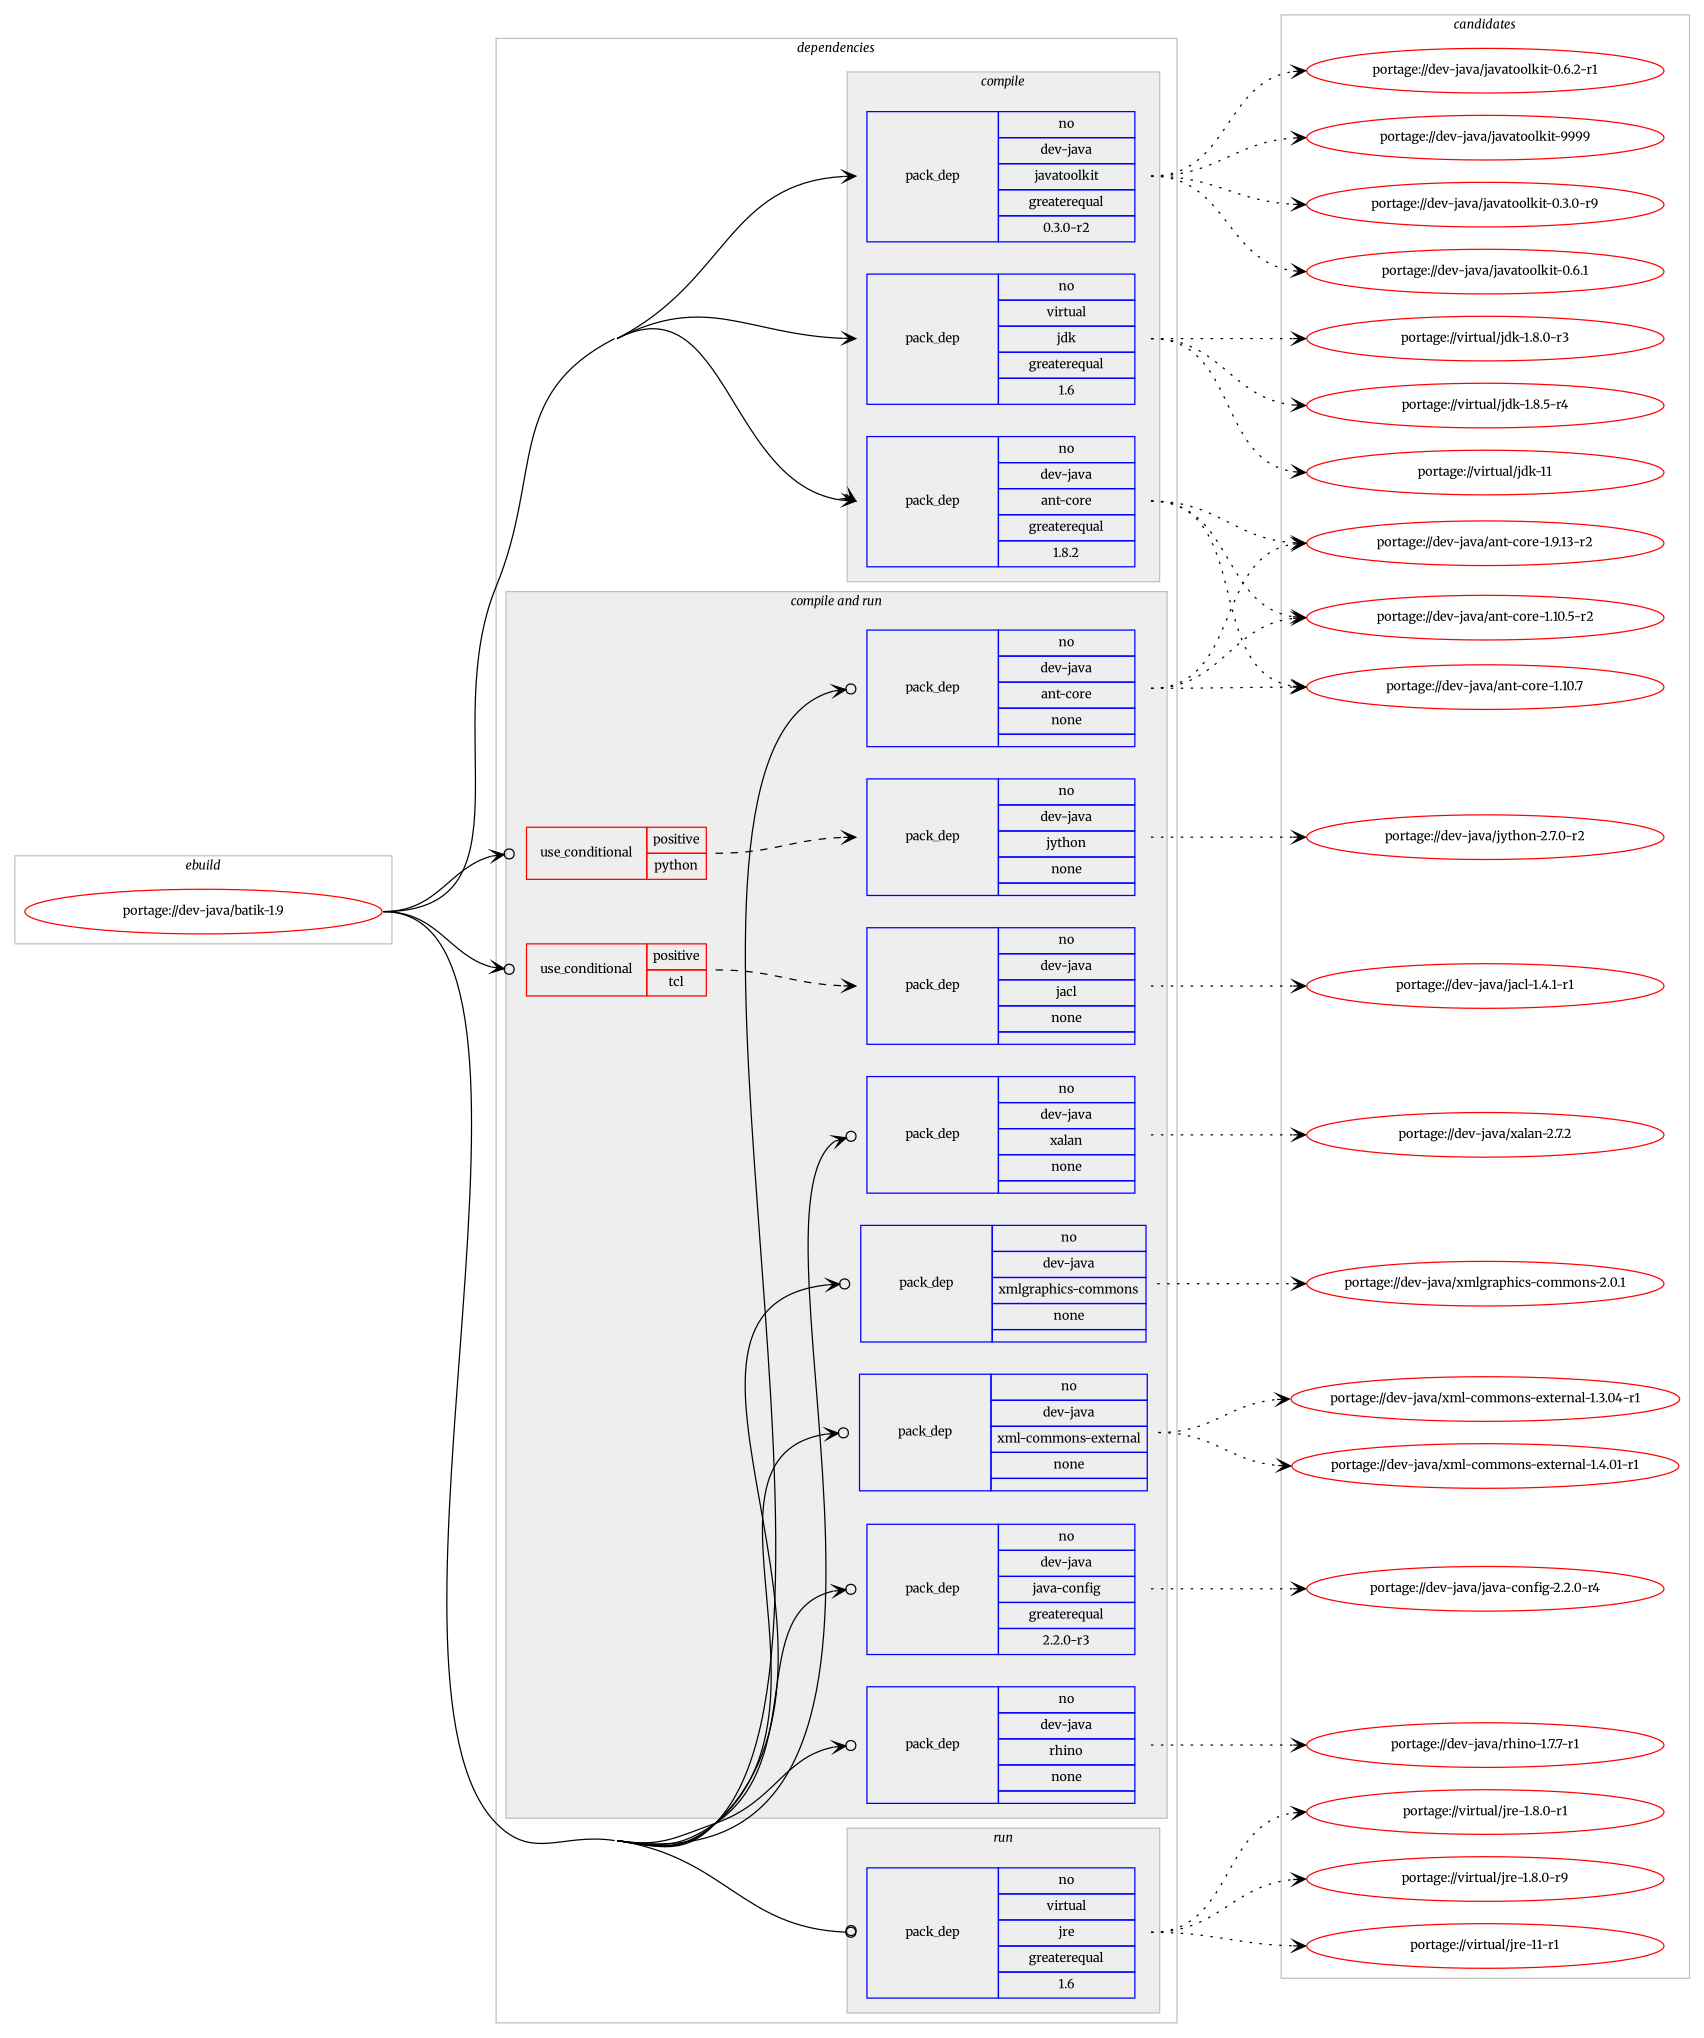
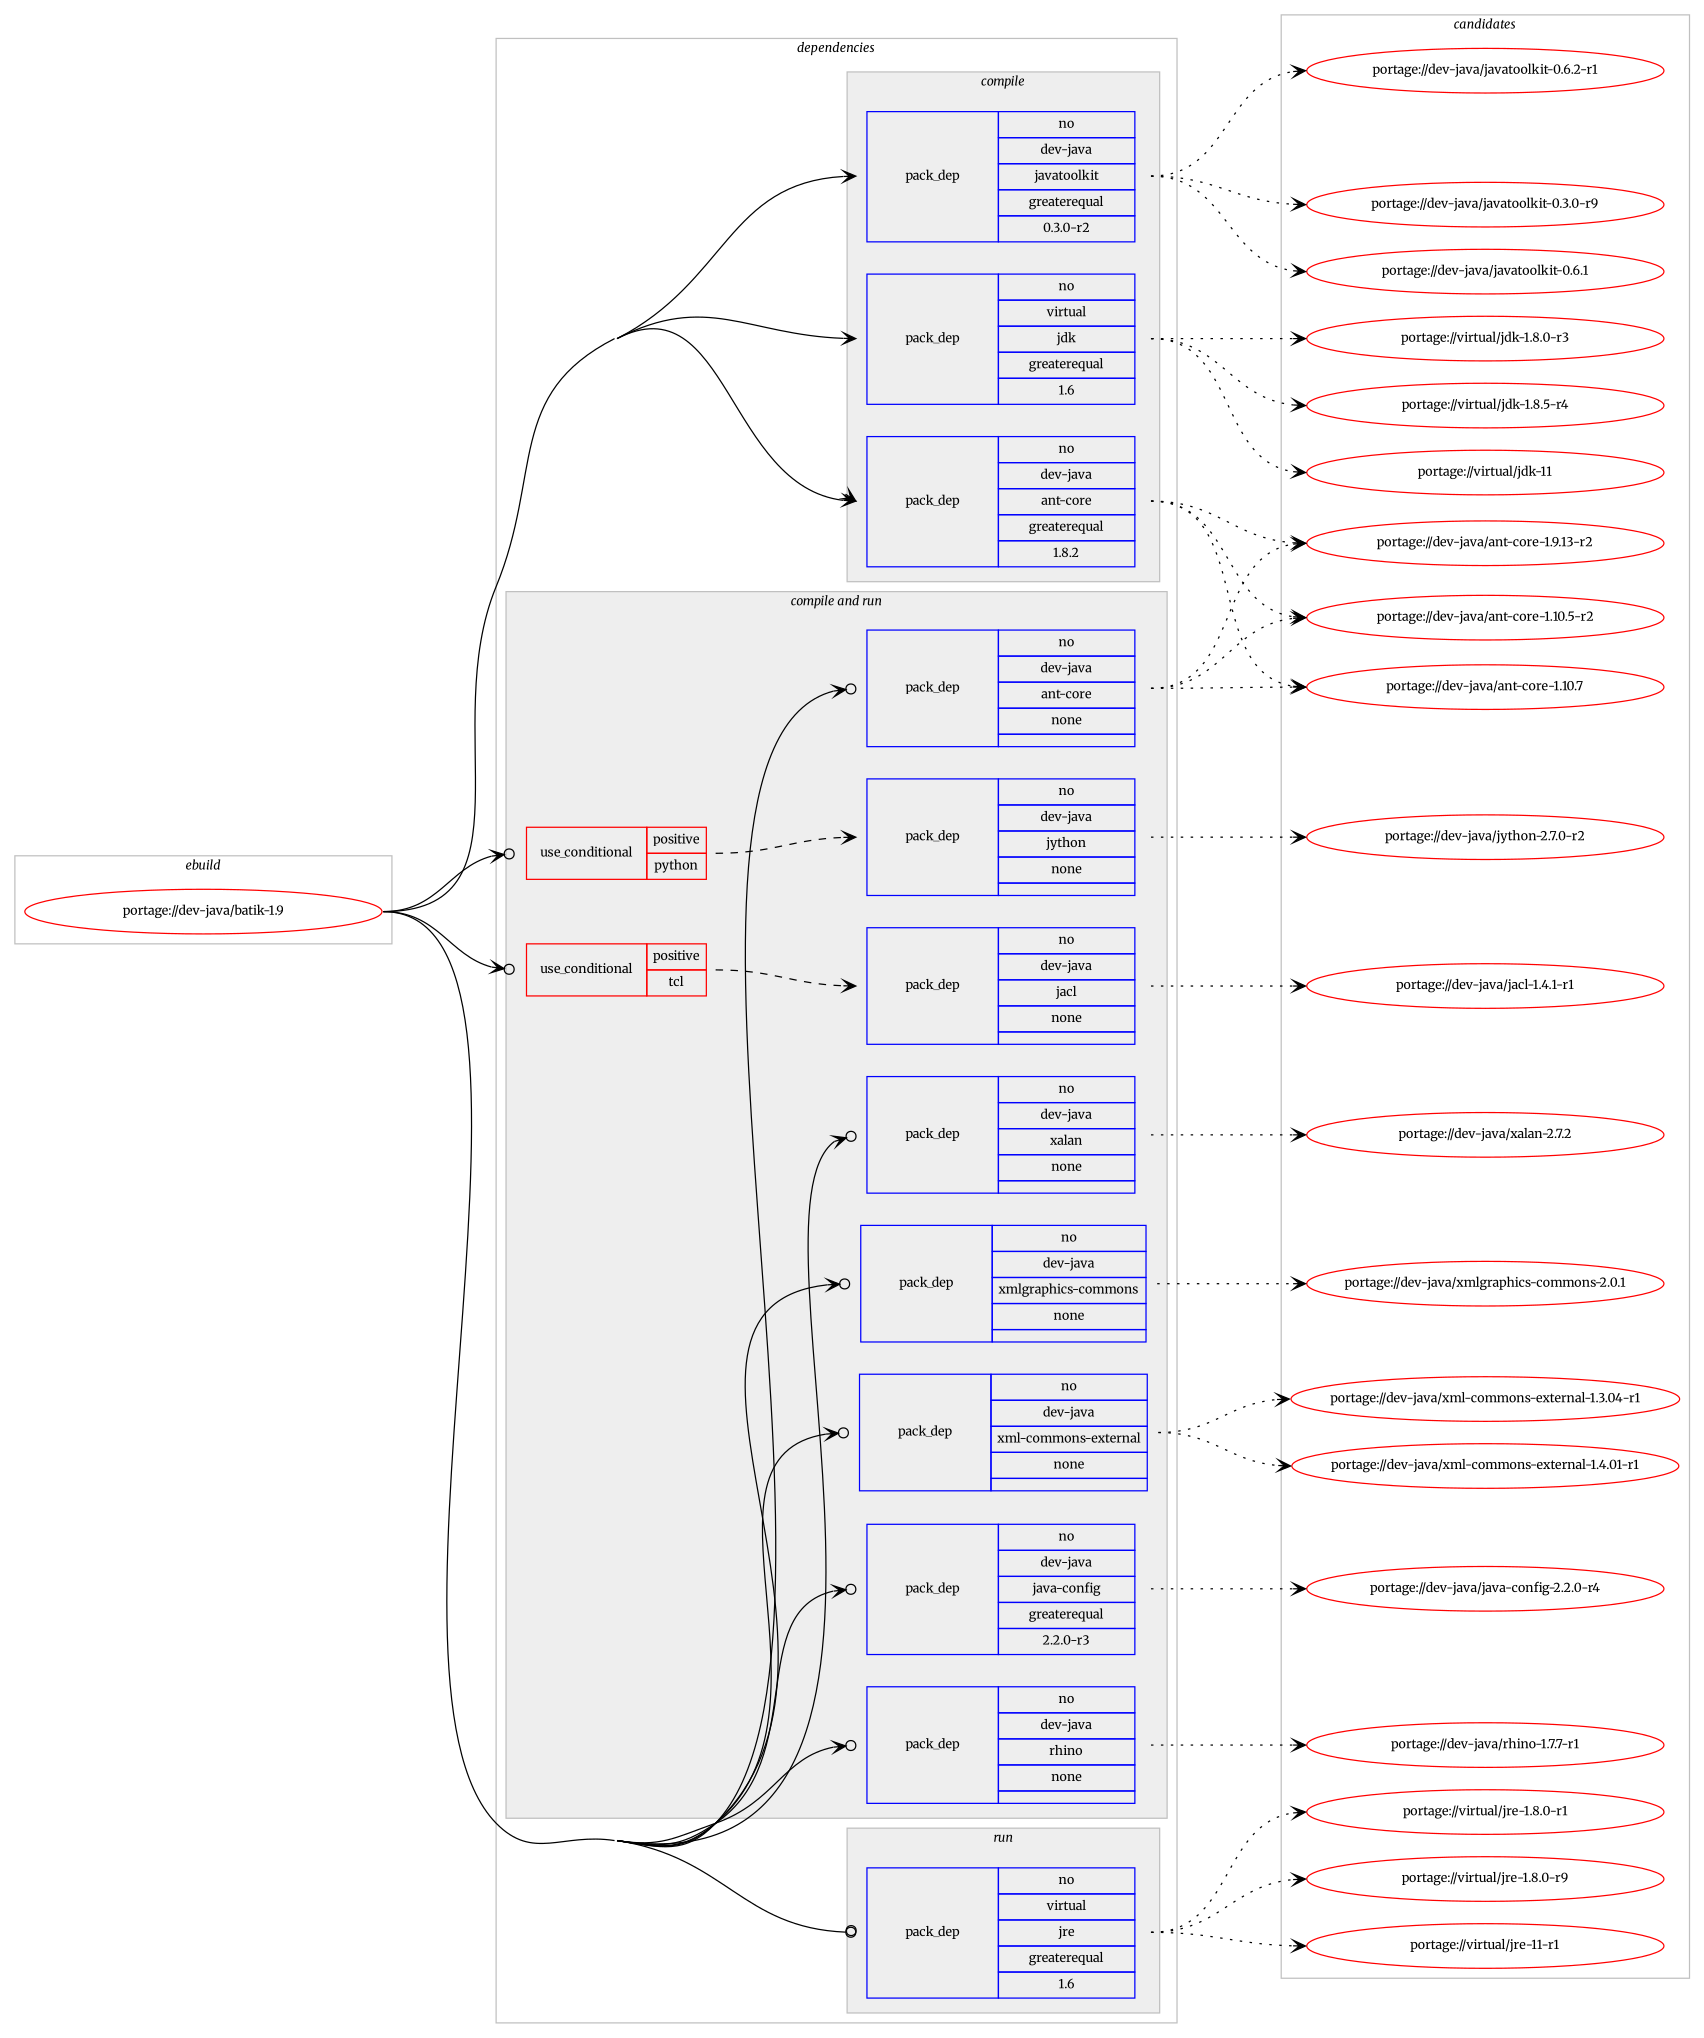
node "portage://dev-java/javatoolkit-9999": removed
